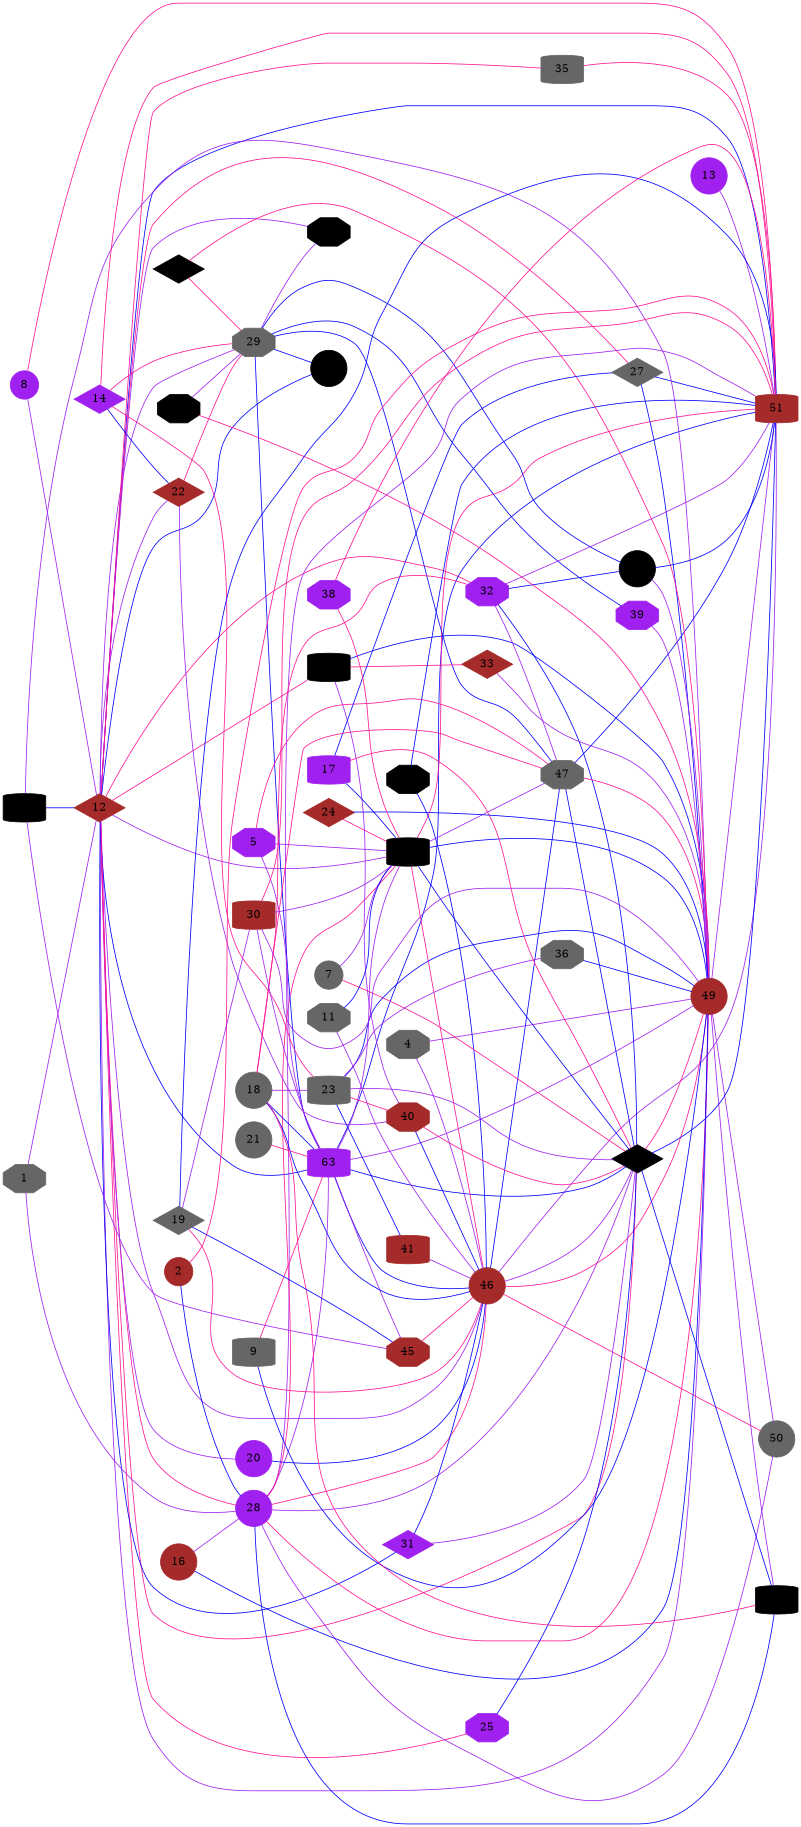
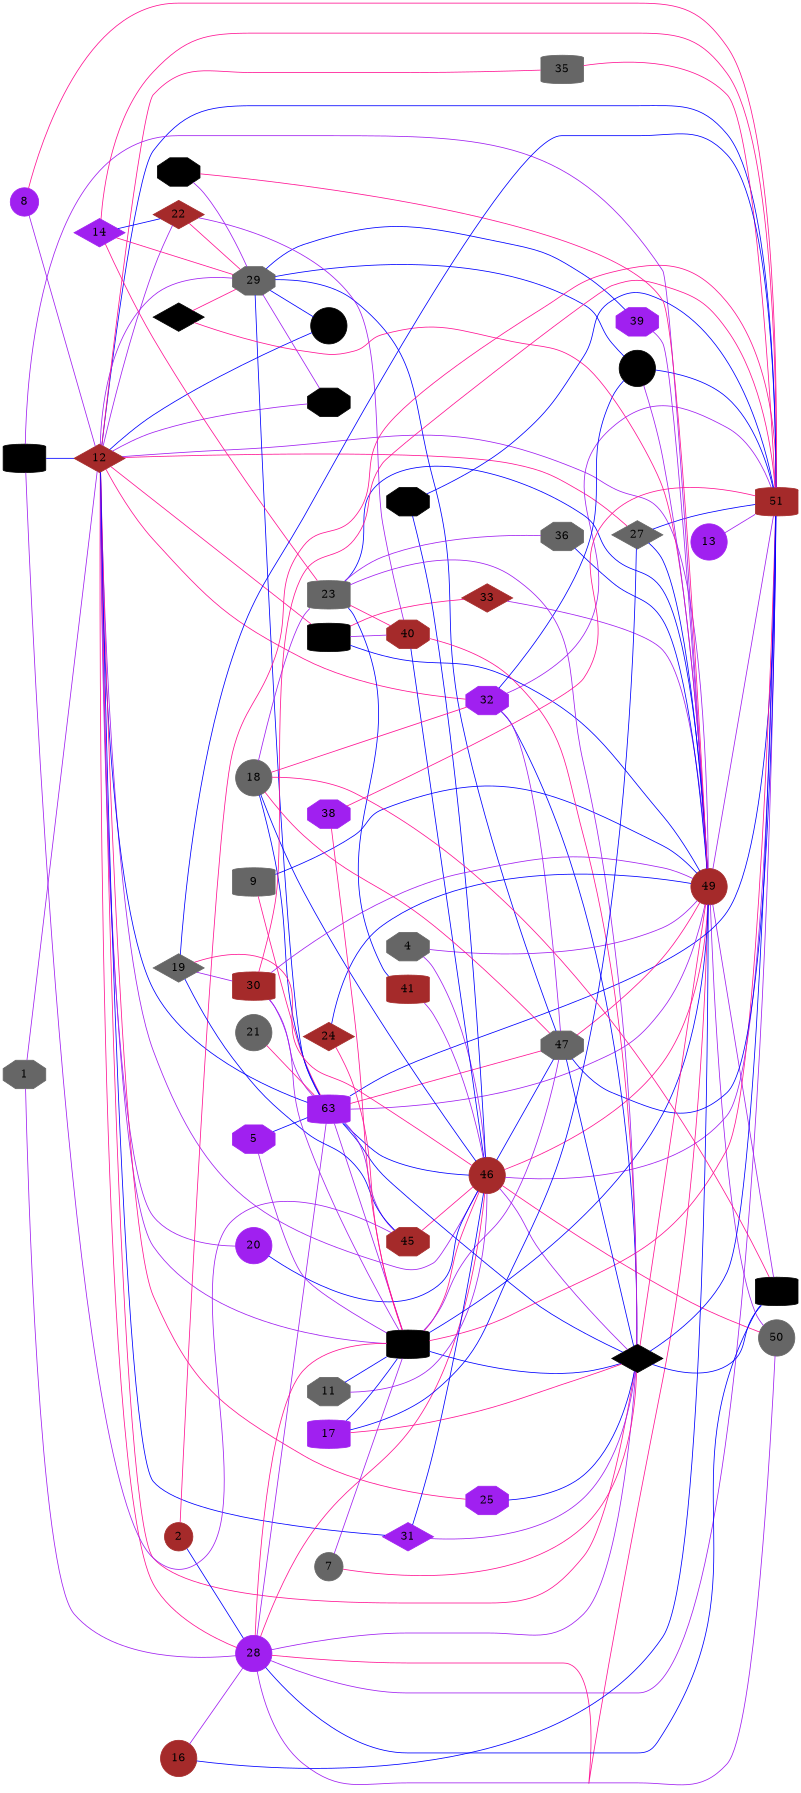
edge "47" -- "5": now "47" -- "63"
edge "5" -- "63": color purple -> blue
